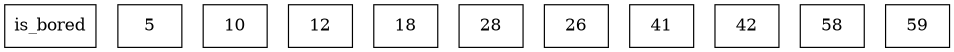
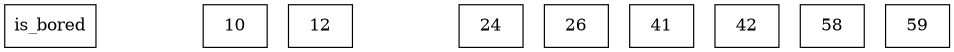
node "5": removed
node "18": removed
node "28": label "28" -> "24"
